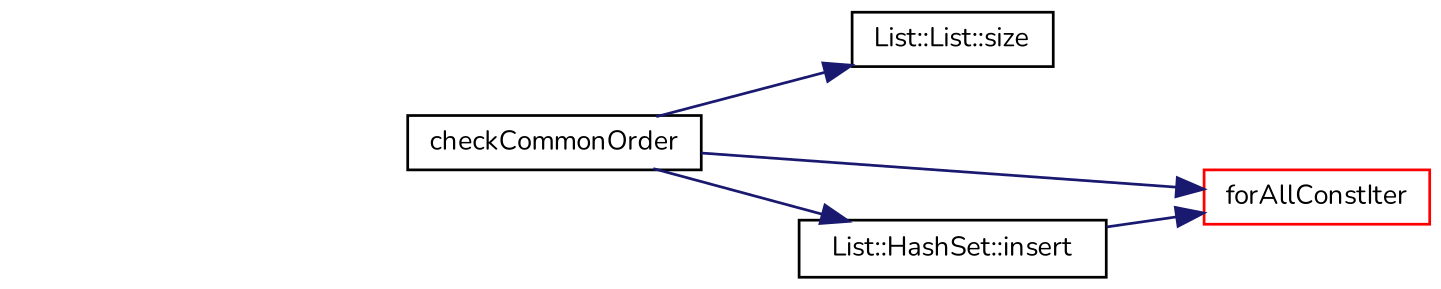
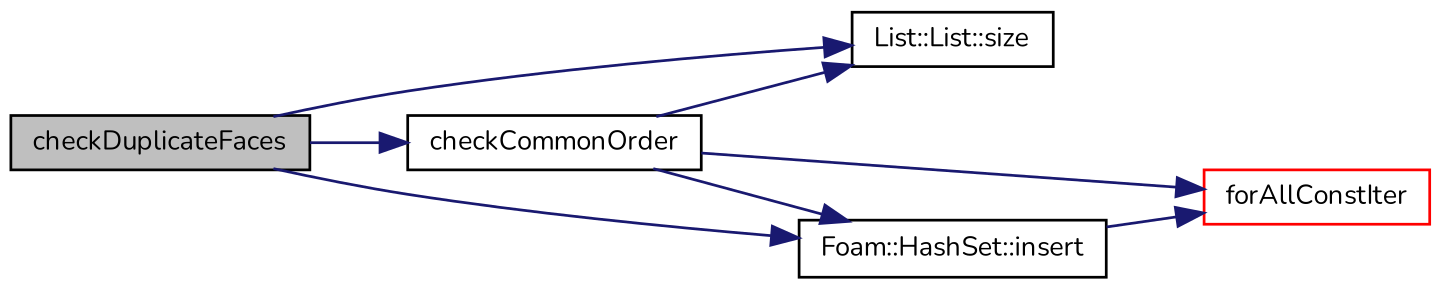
node "checkDuplicateFaces": added
node "List::HashSet::insert": label "List::HashSet::insert" -> "Foam::HashSet::insert"
